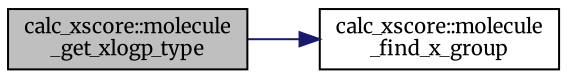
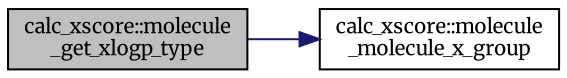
node "calc_xscore::molecule _find_x_group": label "calc_xscore::molecule _find_x_group" -> "calc_xscore::molecule _molecule_x_group"
